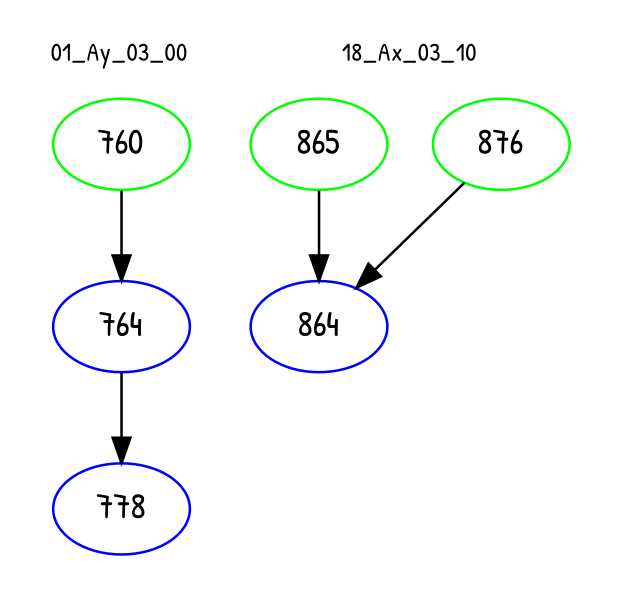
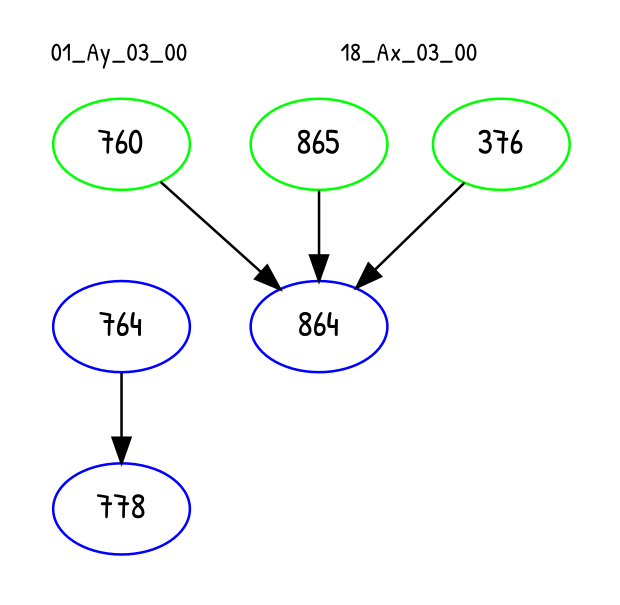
cluster "18_Ax_03_10": label "18_Ax_03_10" -> "18_Ax_03_00"
node "876": label "876" -> "376"
edge "760" -> "764": now "760" -> "864"
